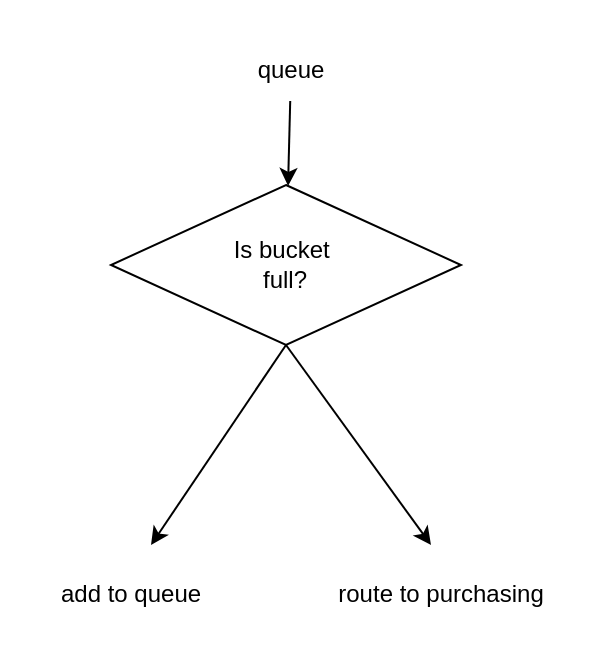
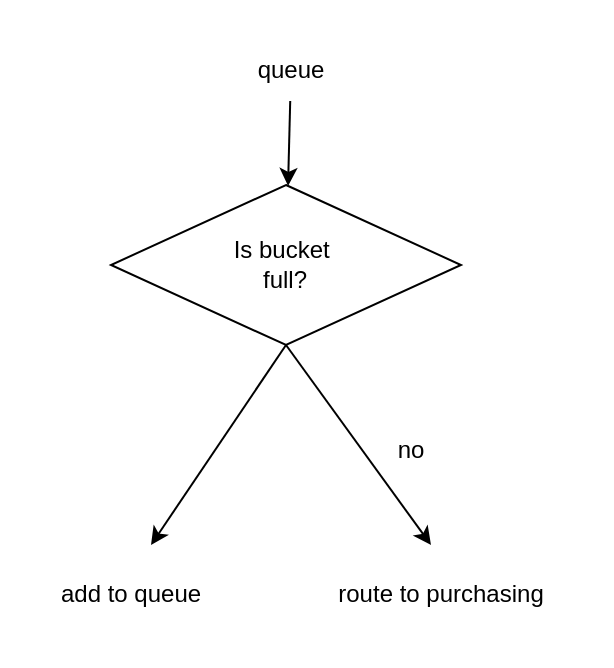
node "no": added
